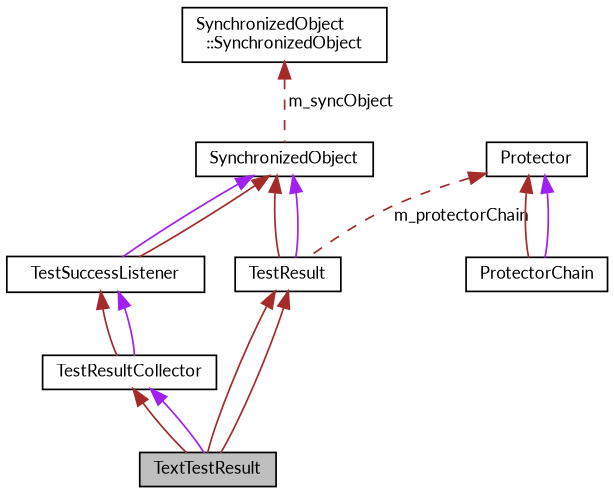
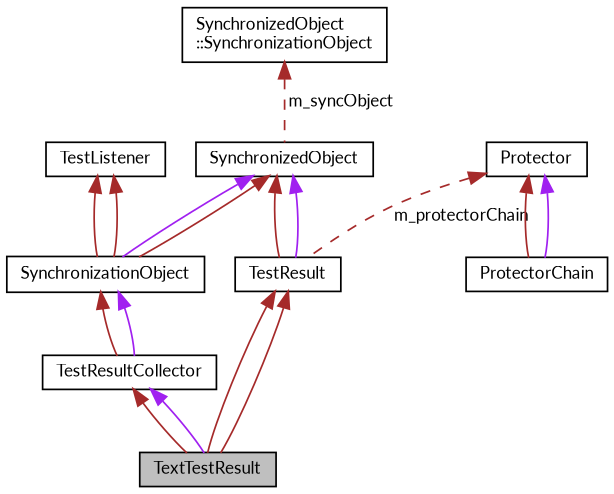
node "SynchronizedObject ::SynchronizedObject": label "SynchronizedObject ::SynchronizedObject" -> "SynchronizedObject ::SynchronizationObject"
node "TestListener": added
node "TestSuccessListener": label "TestSuccessListener" -> "SynchronizationObject"
